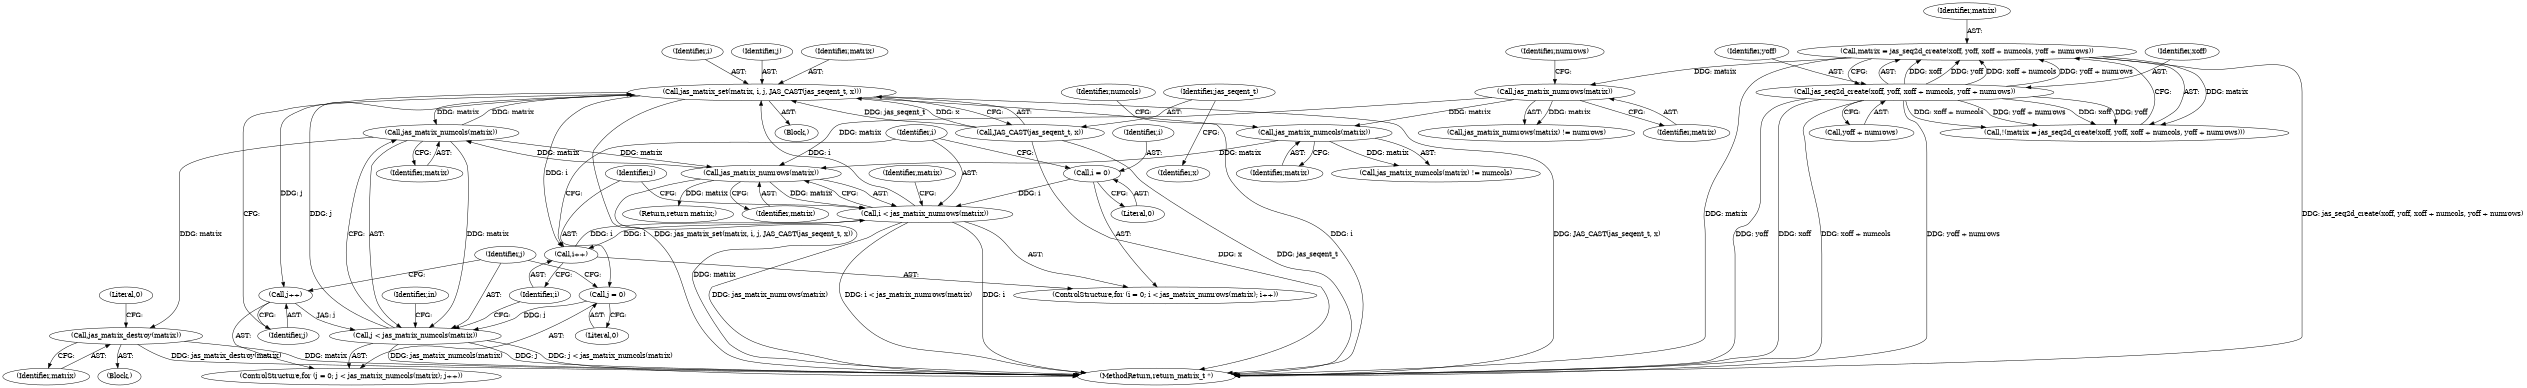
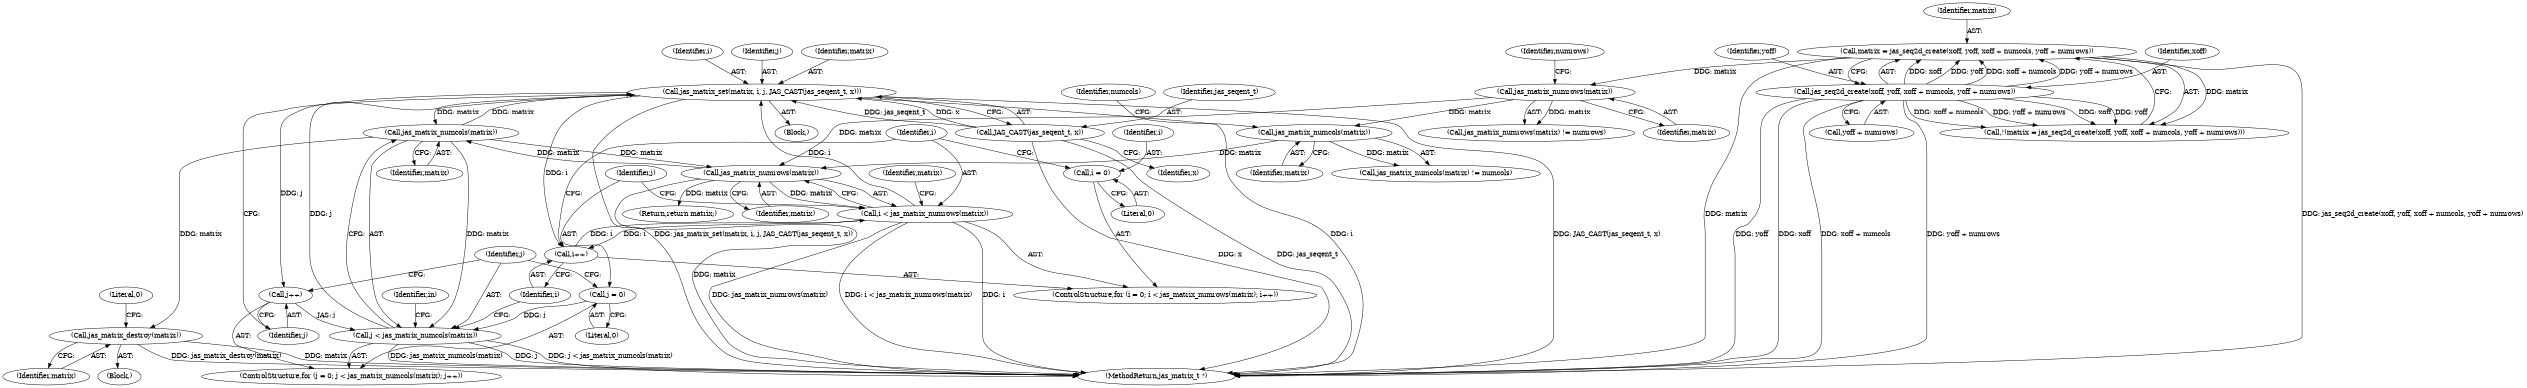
edge "(Identifier,jas_seqent_t)" -> "(Identifier,x)": now "(Call,JAS_CAST(jas_seqent_t, x))" -> "(Identifier,x)"
edge "(Call,i = 0)" -> "(Call,i < jas_matrix_numrows(matrix))": removed, label "DDG: i"
node "(MethodReturn,return_matrix_t *)": label "(MethodReturn,return_matrix_t *)" -> "(MethodReturn,jas_matrix_t *)"
